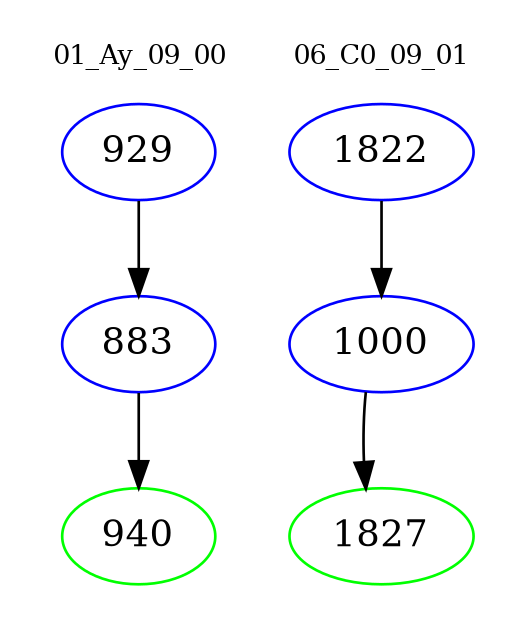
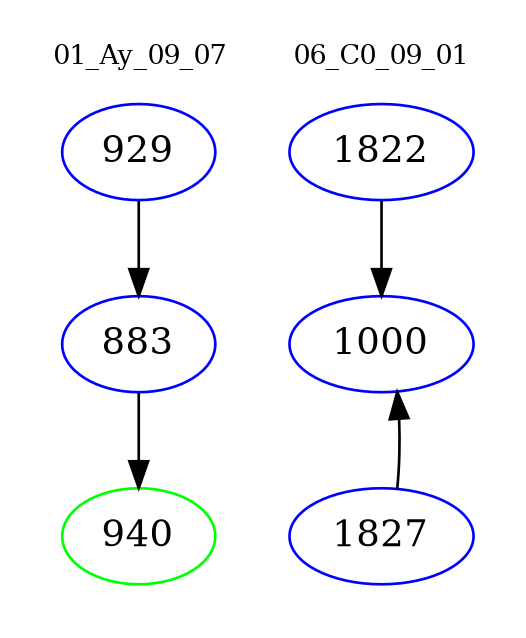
cluster "01_Ay_09_00": label "01_Ay_09_00" -> "01_Ay_09_07"
edge "1000" -> "1827": reversed
node "1827": color green -> blue
